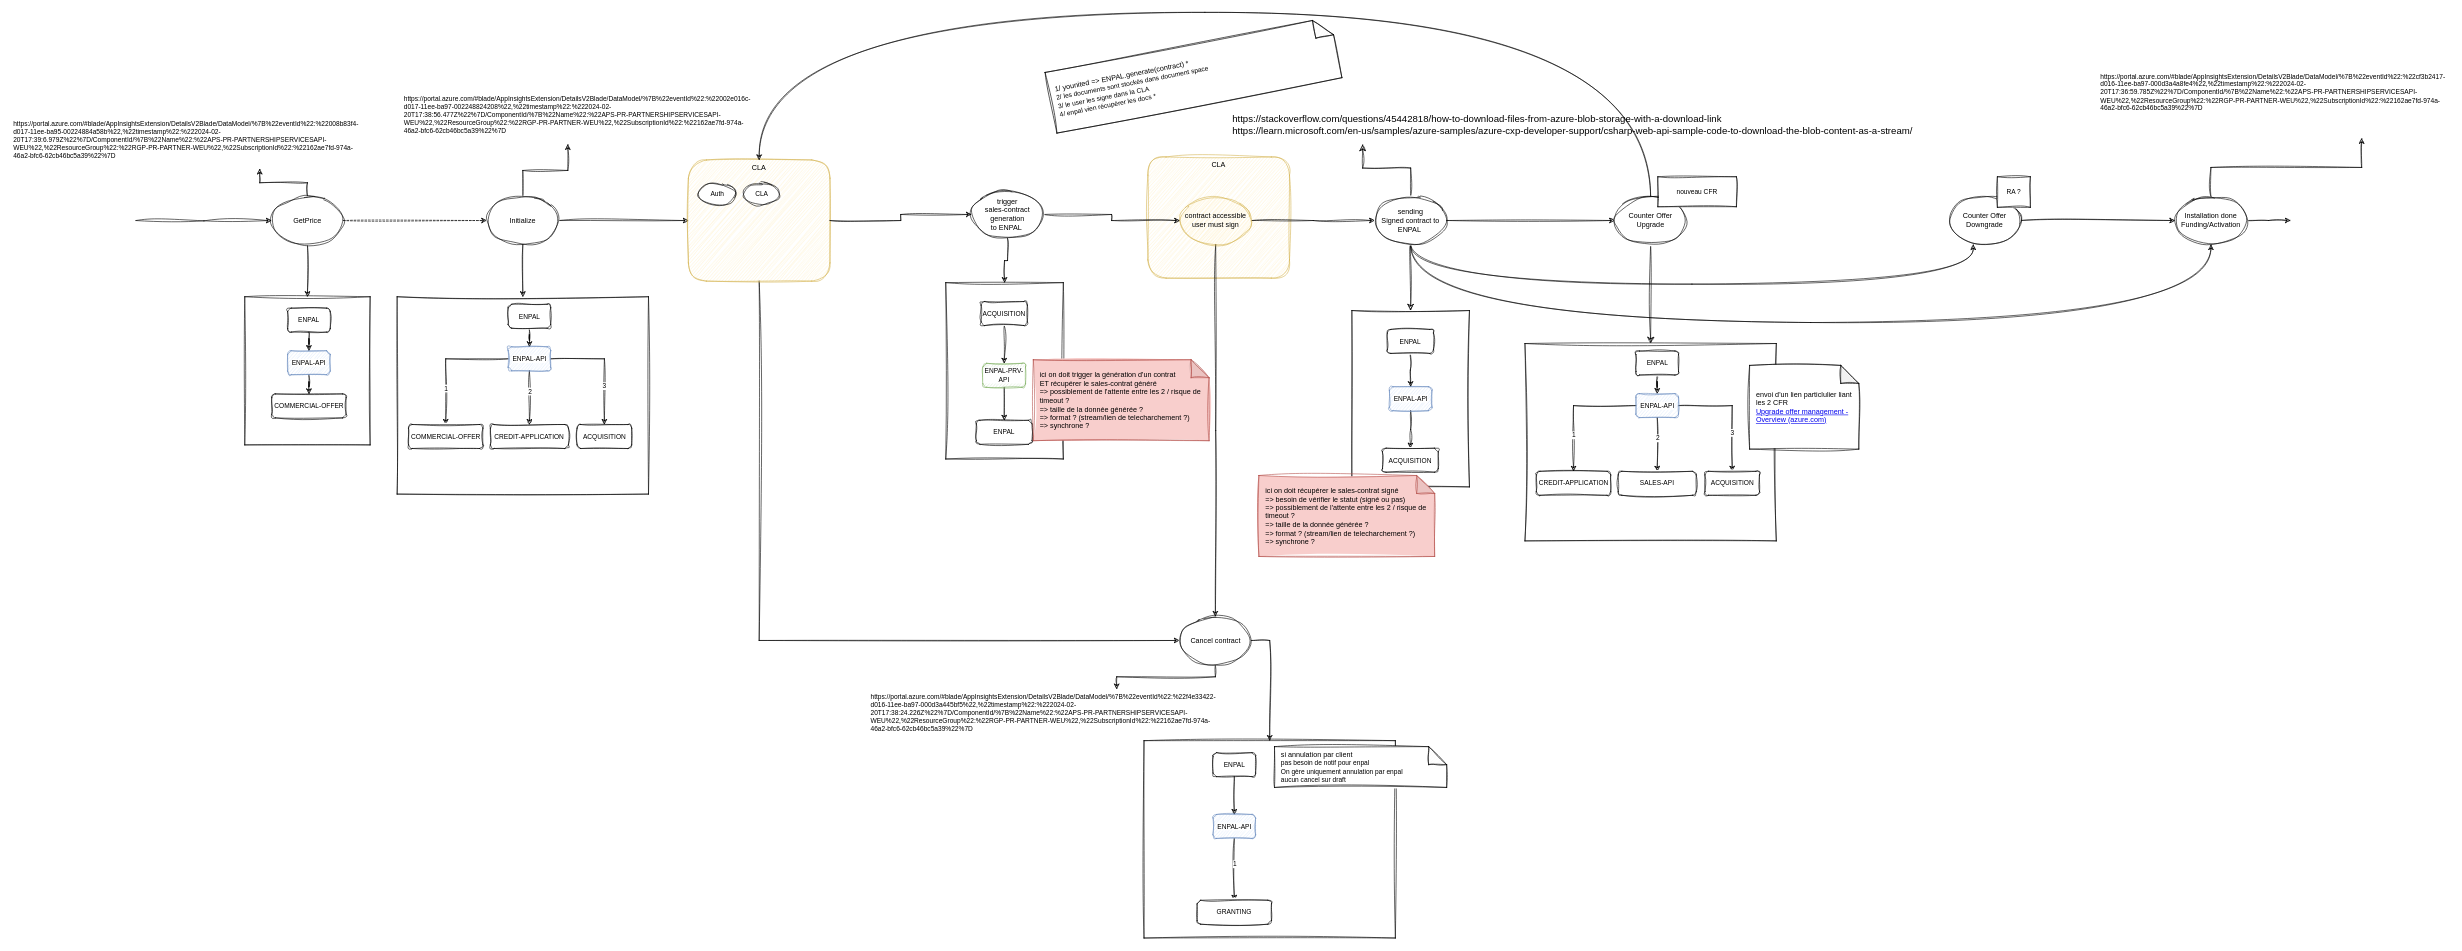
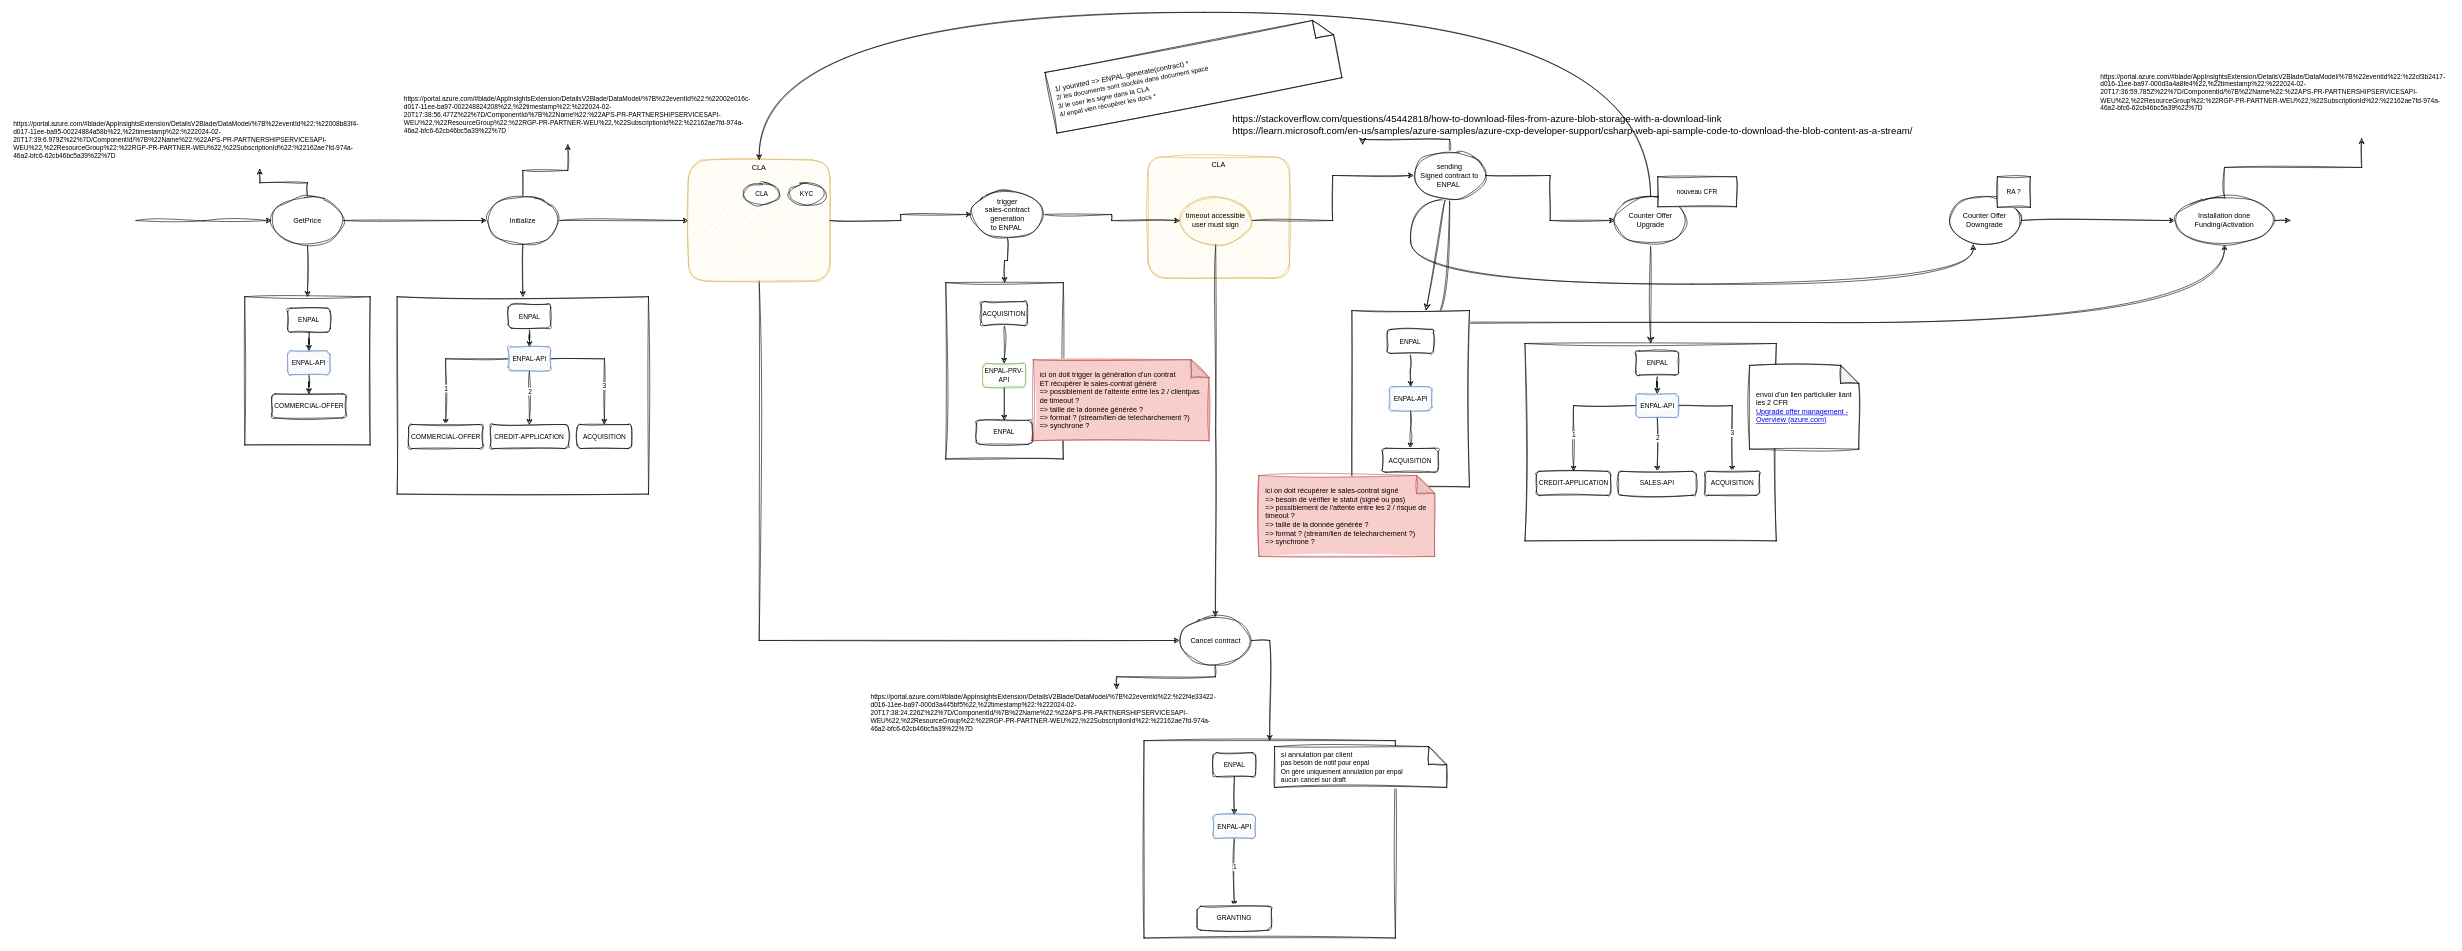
node "Auth": removed
node "KYC": added
node "sending Signed contract to ENPAL": moved (1411, 220) -> (1450, 175)
node "Installation done Funding/Activation": size 72x48 -> 99x48
edge "GetPrice" -> "Initialize": style dashed -> solid
node "contract accessible user must sign": label "contract accessible user must sign" -> "timeout accessible user must sign"
node "ici on doit trigger la génération d'un contratET récupérer le sales-contrat généré => possiblement de l'attente entre les 2 / risque de timeout ? => taille de la donnée générée ? => format ? (stream/lien de telecharchement ?) => synchrone ?": label "ici on doit trigger la génération d'un contratET récupérer le sales-contrat généré => possiblement de l'attente entre les 2 / risque de timeout ? => taille de la donnée générée ? => format ? (stream/lien de telecharchement ?) => synchrone ?" -> "ici on doit trigger la génération d'un contratET récupérer le sales-contrat généré => possiblement de l'attente entre les 2 / clientpas de timeout ? => taille de la donnée générée ? => format ? (stream/lien de telecharchement ?) => synchrone ?"
node "GRANTING": moved (1235, 912) -> (1235, 918)
